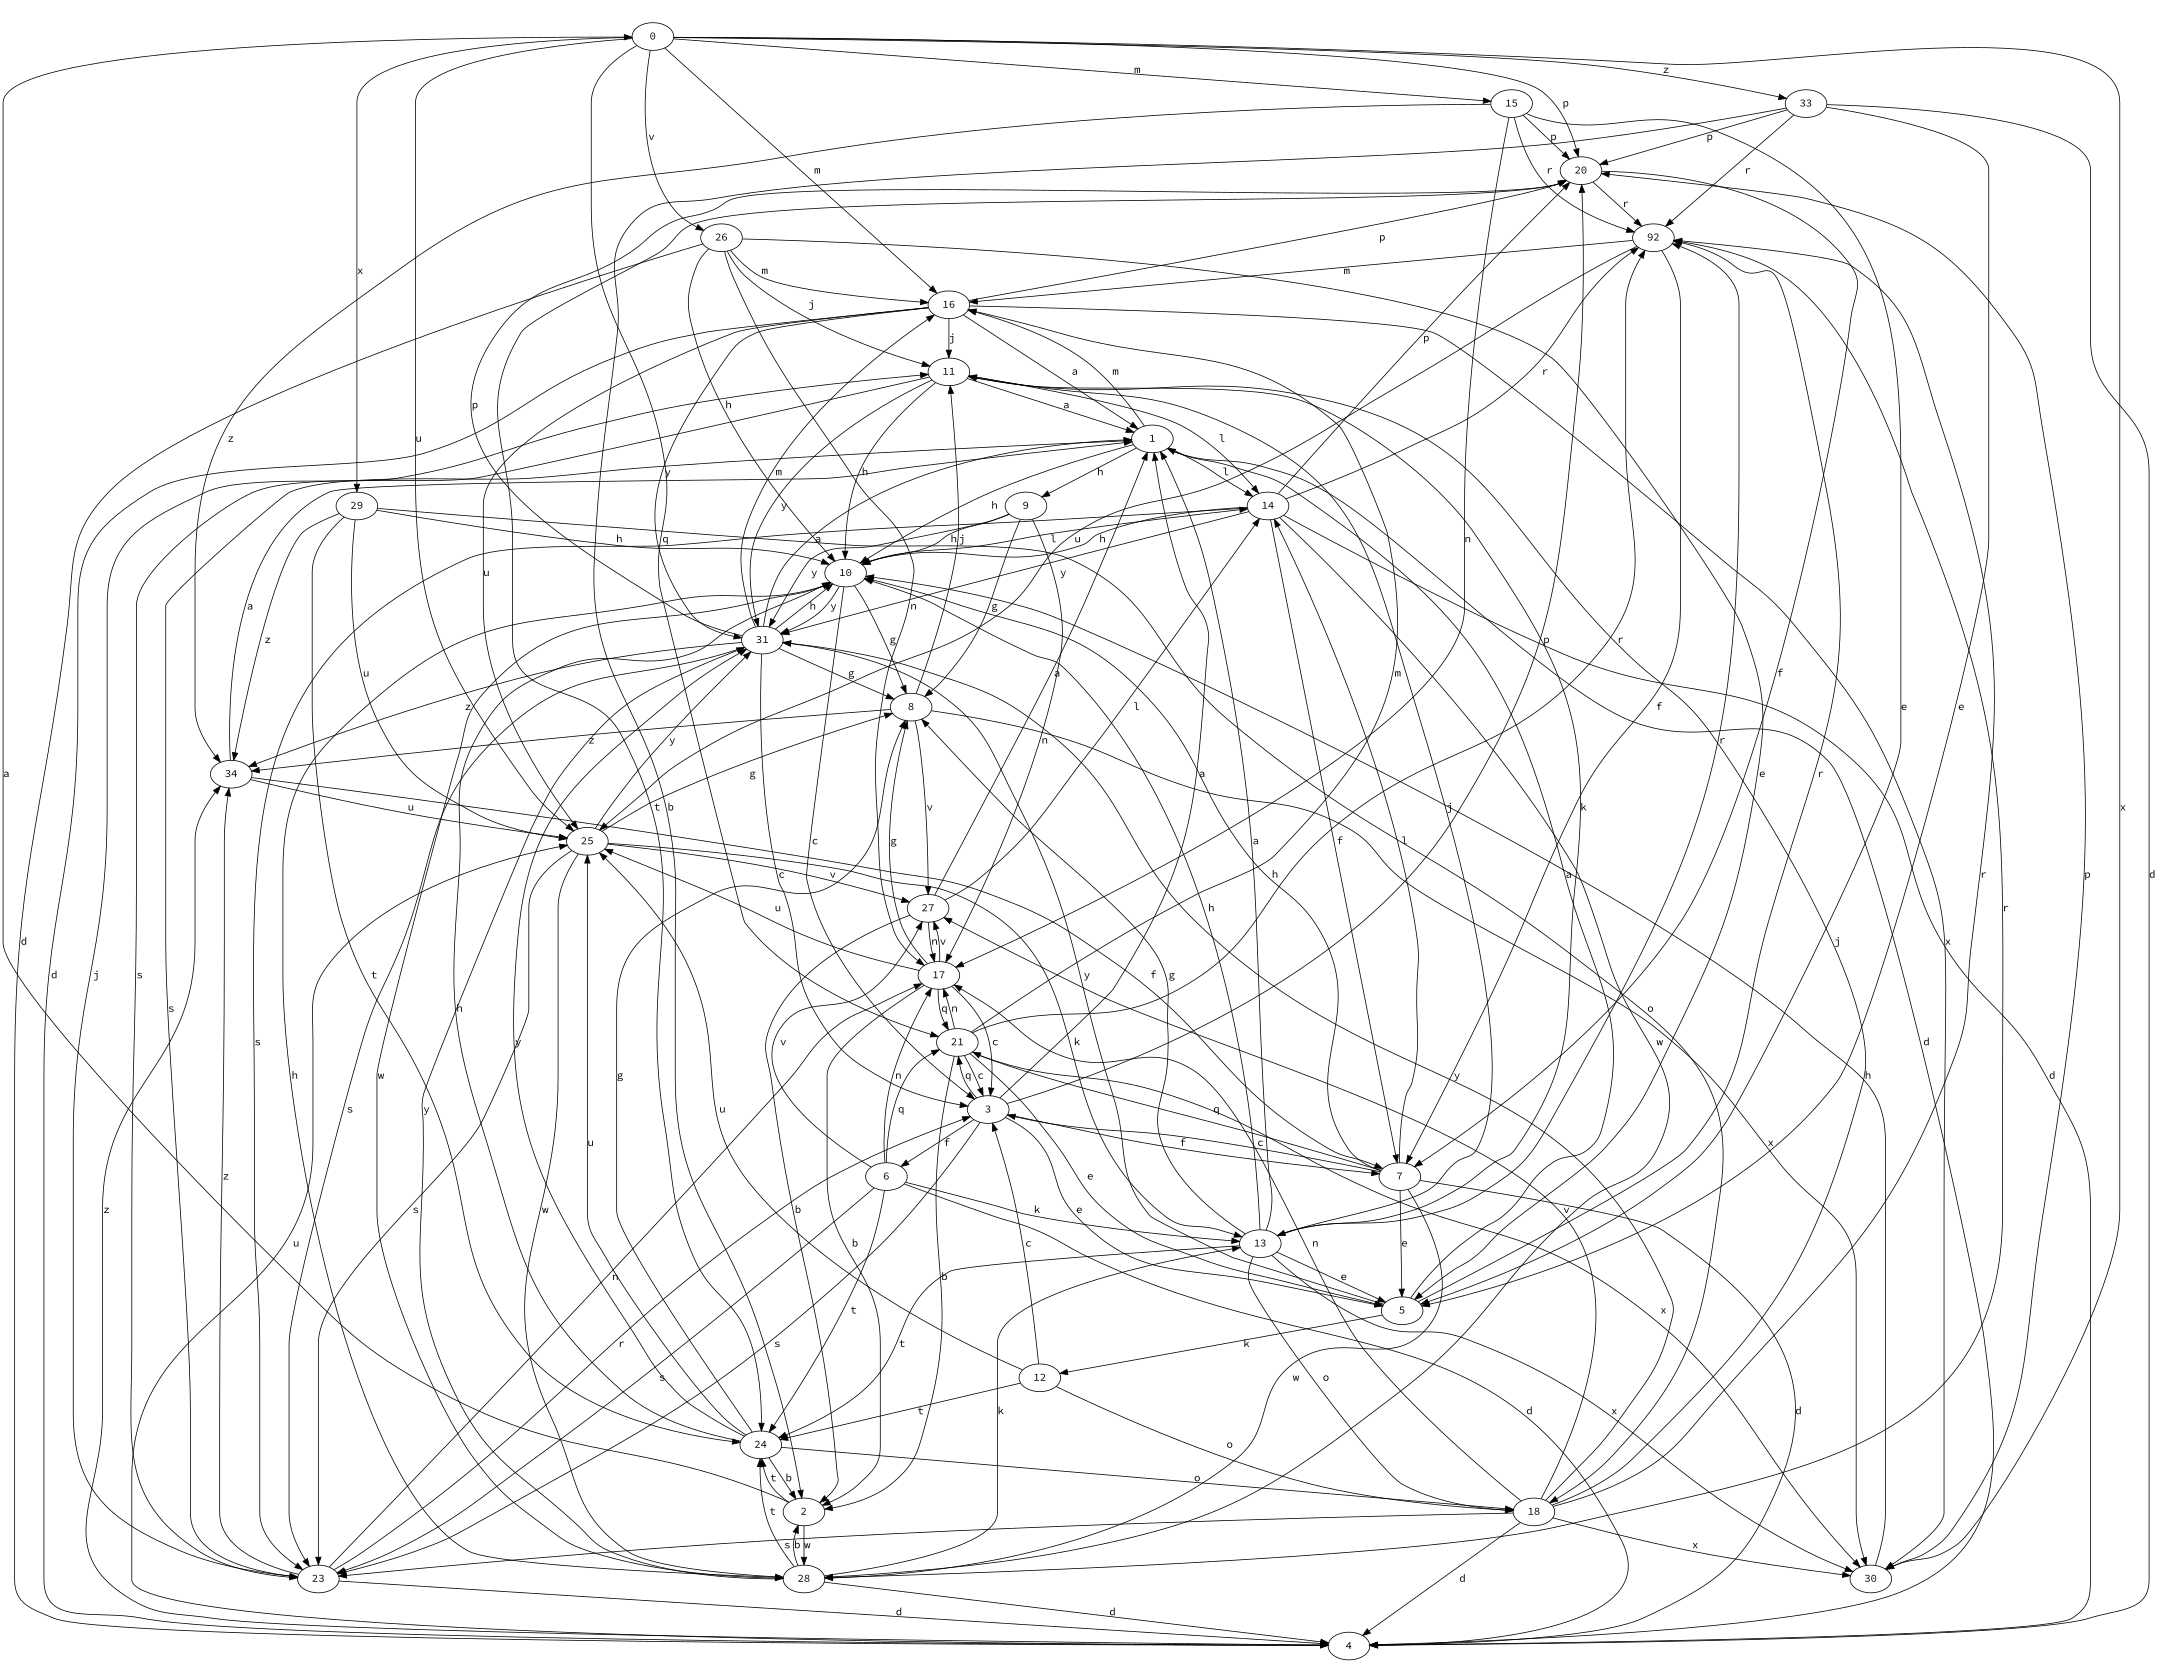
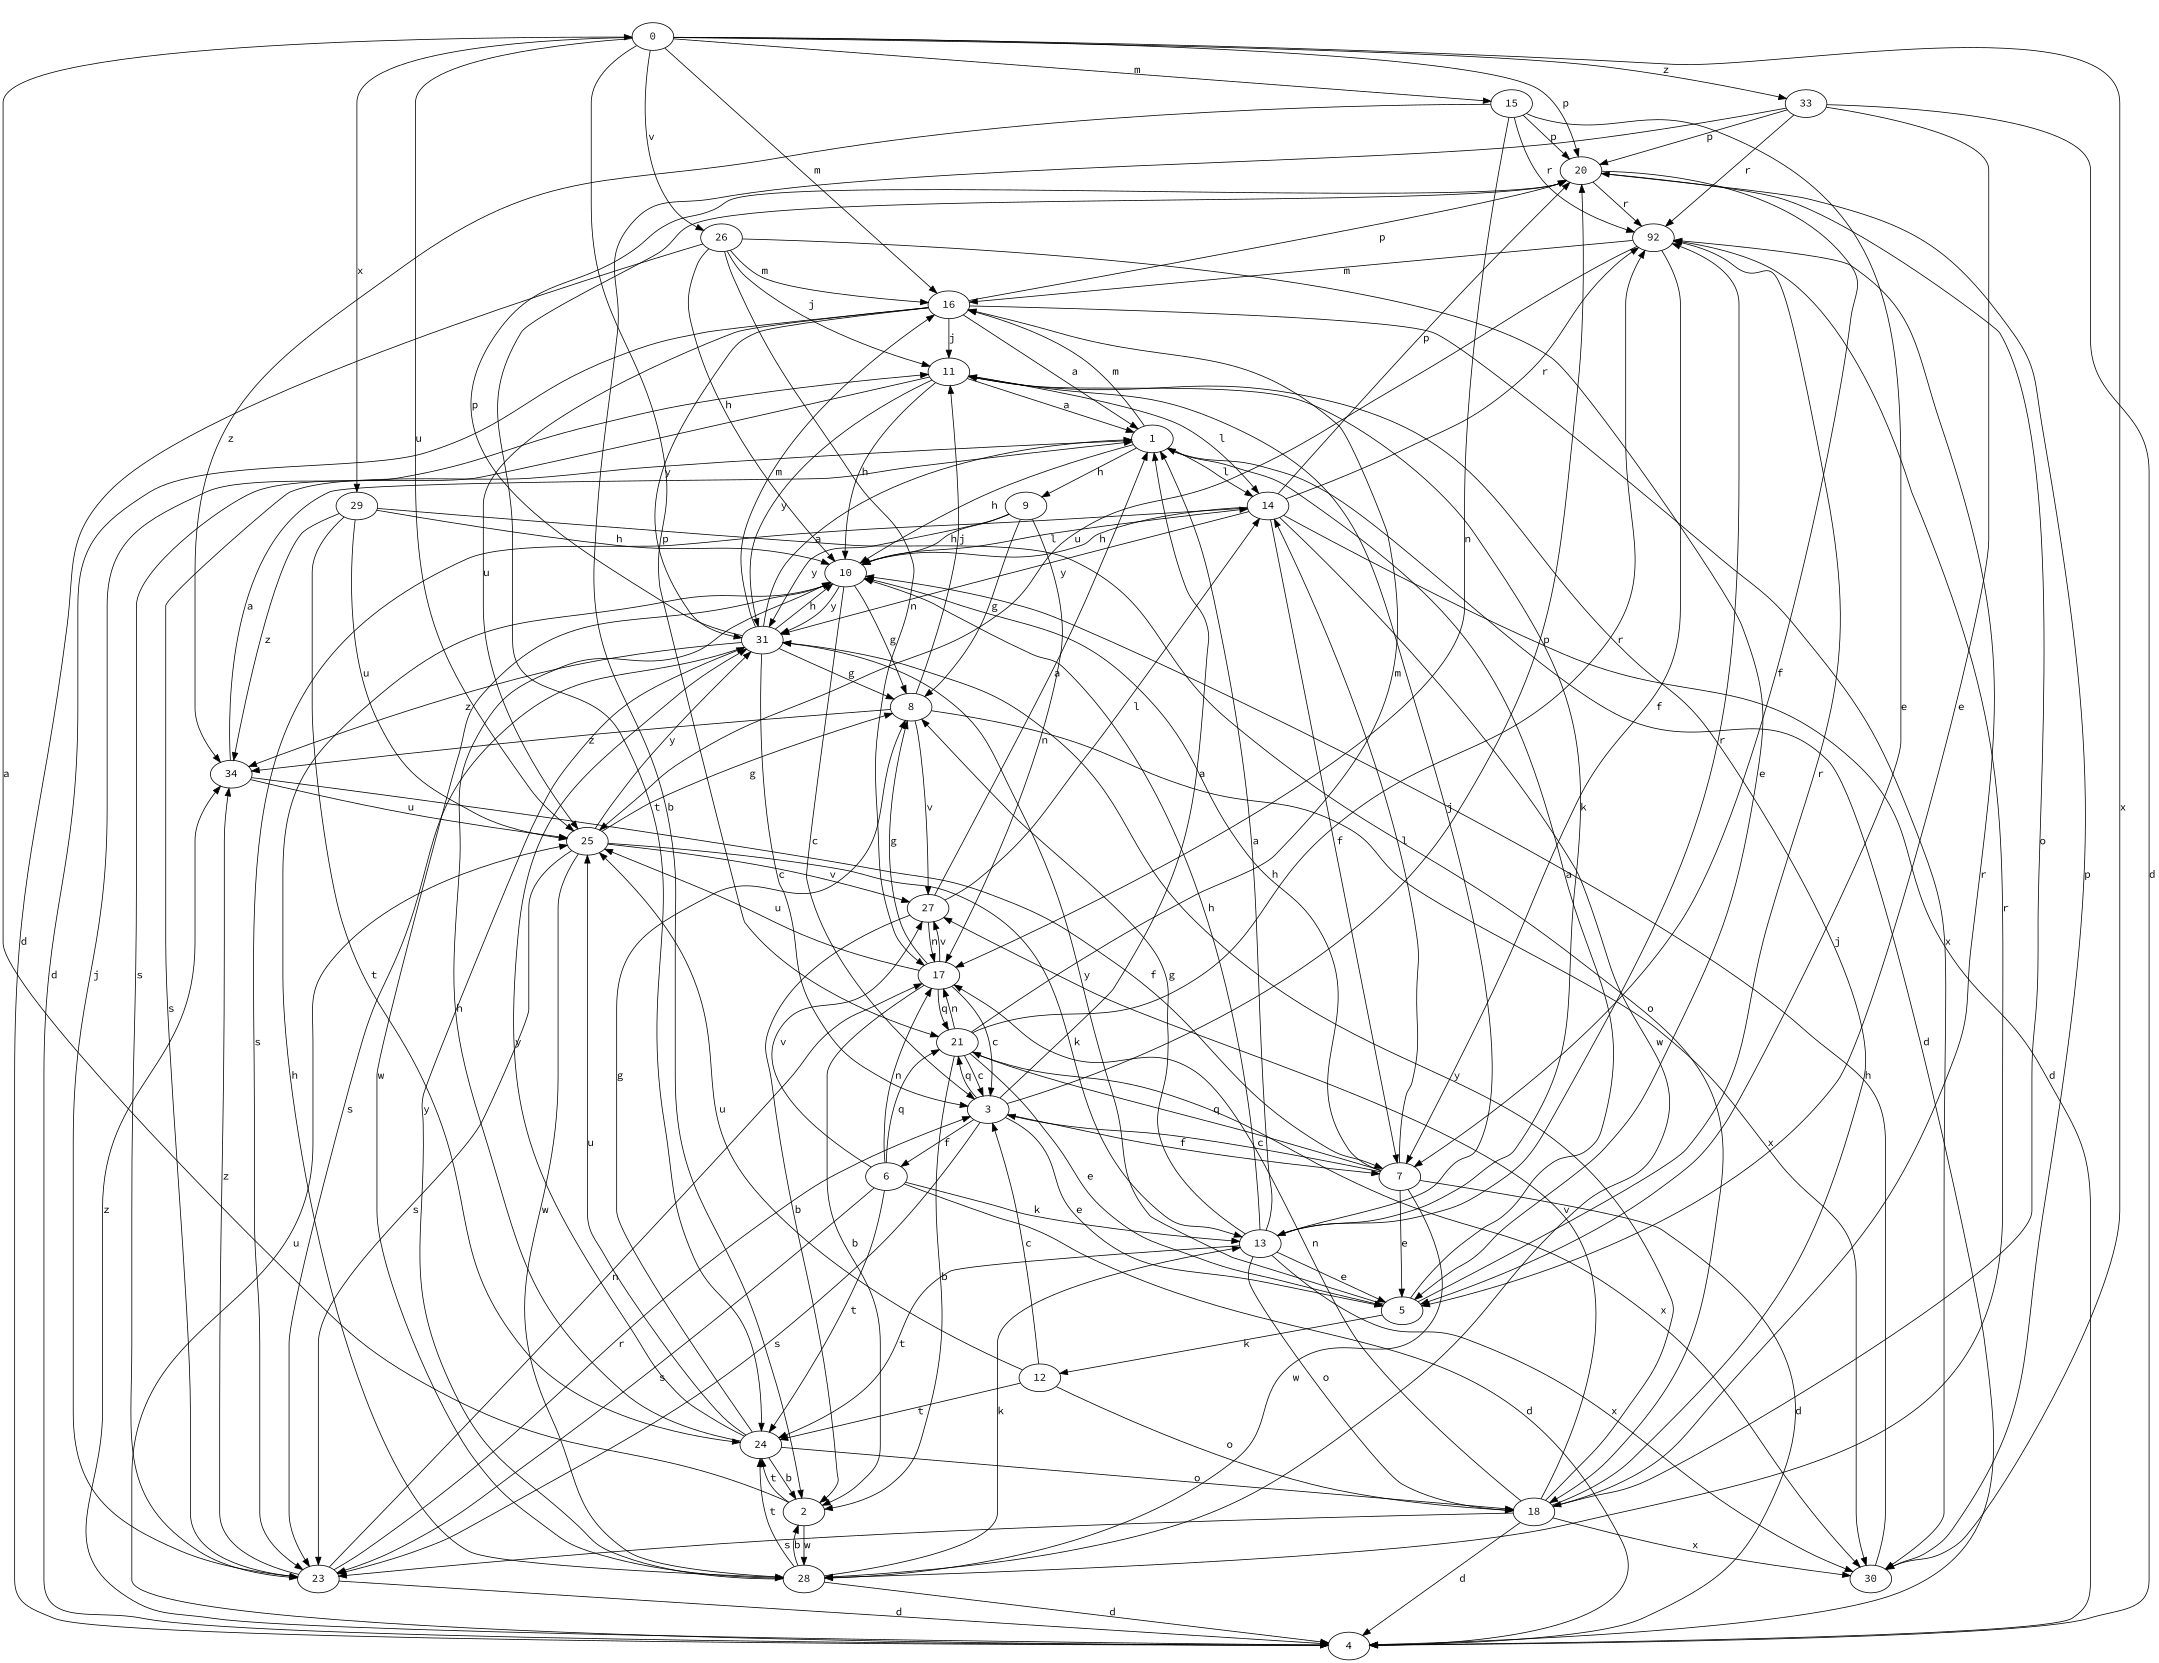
edge "0" -> "21": label "q" -> "p"
edge "20" -> "18": added, label "o"
